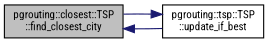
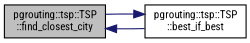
node "pgrouting::closest::TSP ::find_closest_city": label "pgrouting::closest::TSP ::find_closest_city" -> "pgrouting::tsp::TSP ::find_closest_city"
node "pgrouting::tsp::TSP ::update_if_best": label "pgrouting::tsp::TSP ::update_if_best" -> "pgrouting::tsp::TSP ::best_if_best"
